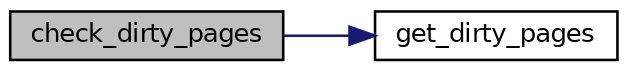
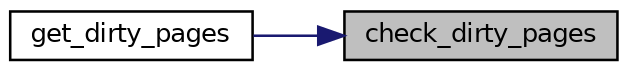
edge "check_dirty_pages" -> "get_dirty_pages": reversed
